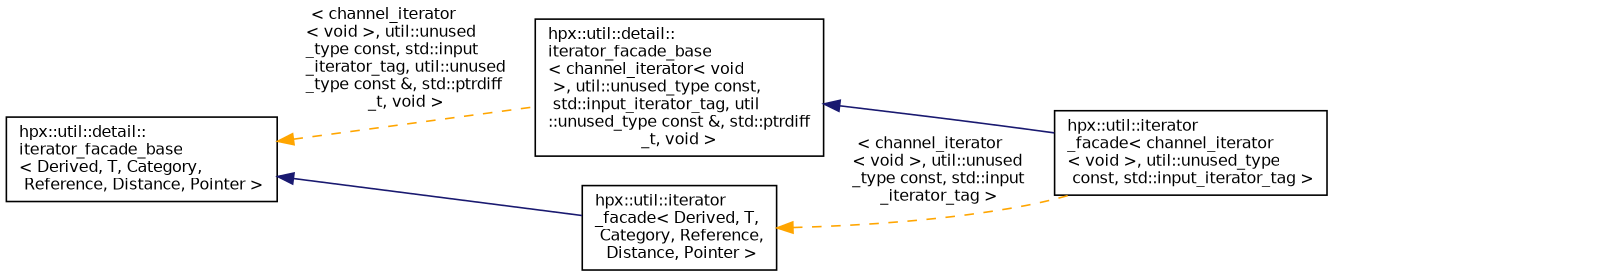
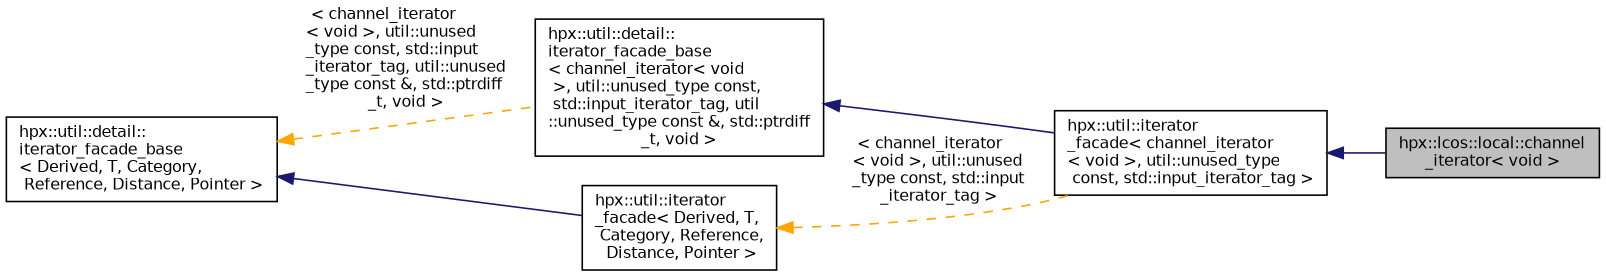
node "hpx::lcos::local::channel _iterator< void >": added
